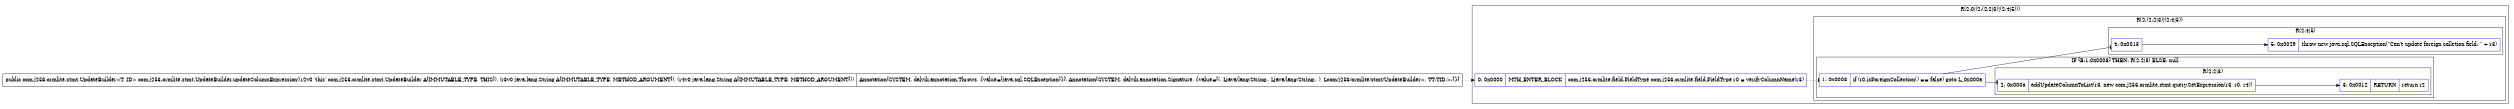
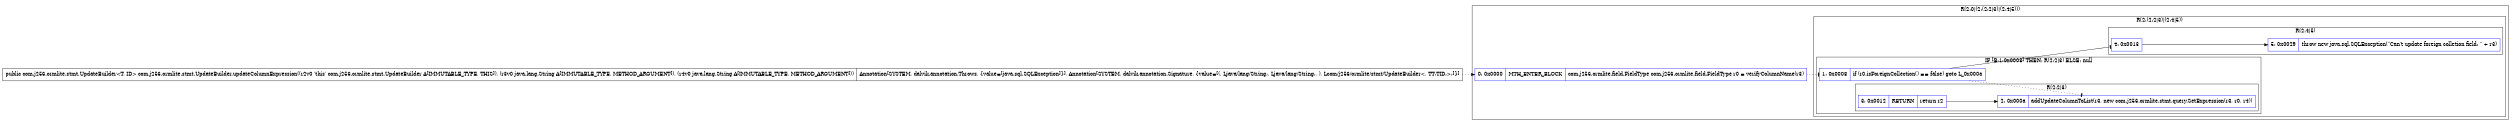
edge "1: 0x0008" -> "2: 0x000a": style solid -> dotted
edge "2: 0x000a" -> "3: 0x0012": reversed
